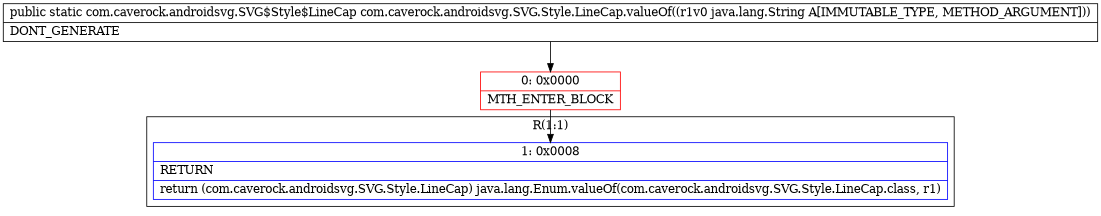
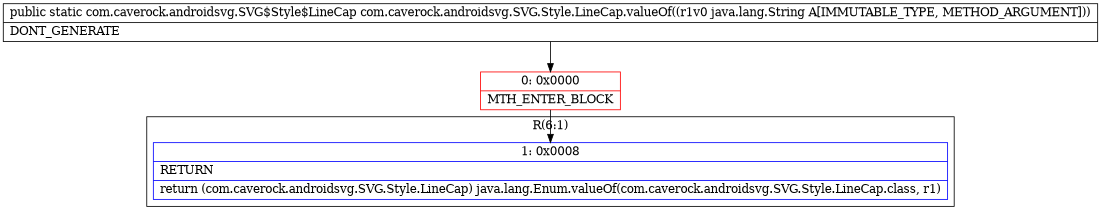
cluster "R(1:1)": label "R(1:1)" -> "R(6:1)"
